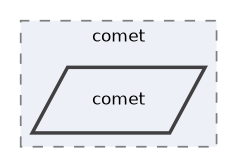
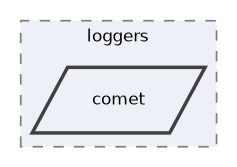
cluster "comet": label "comet" -> "loggers"
